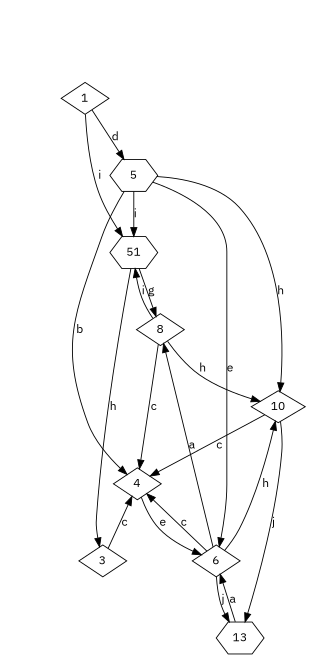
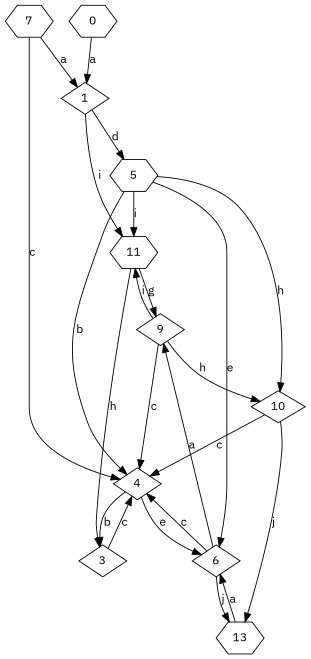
node "7": added
node "0": added
node "51": label "51" -> "11"
node "8": label "8" -> "9"
edge "6" -> "10": removed, label "h"
edge "4" -> "3": added, label "b"
